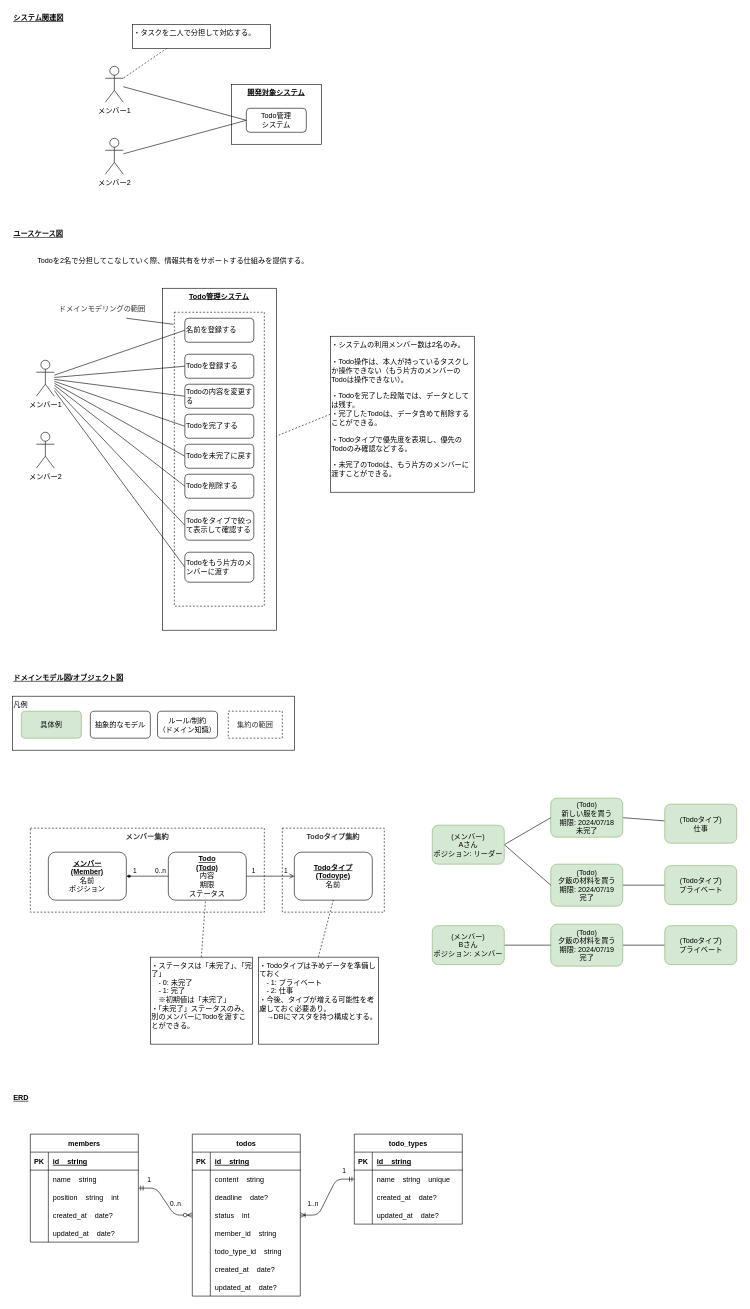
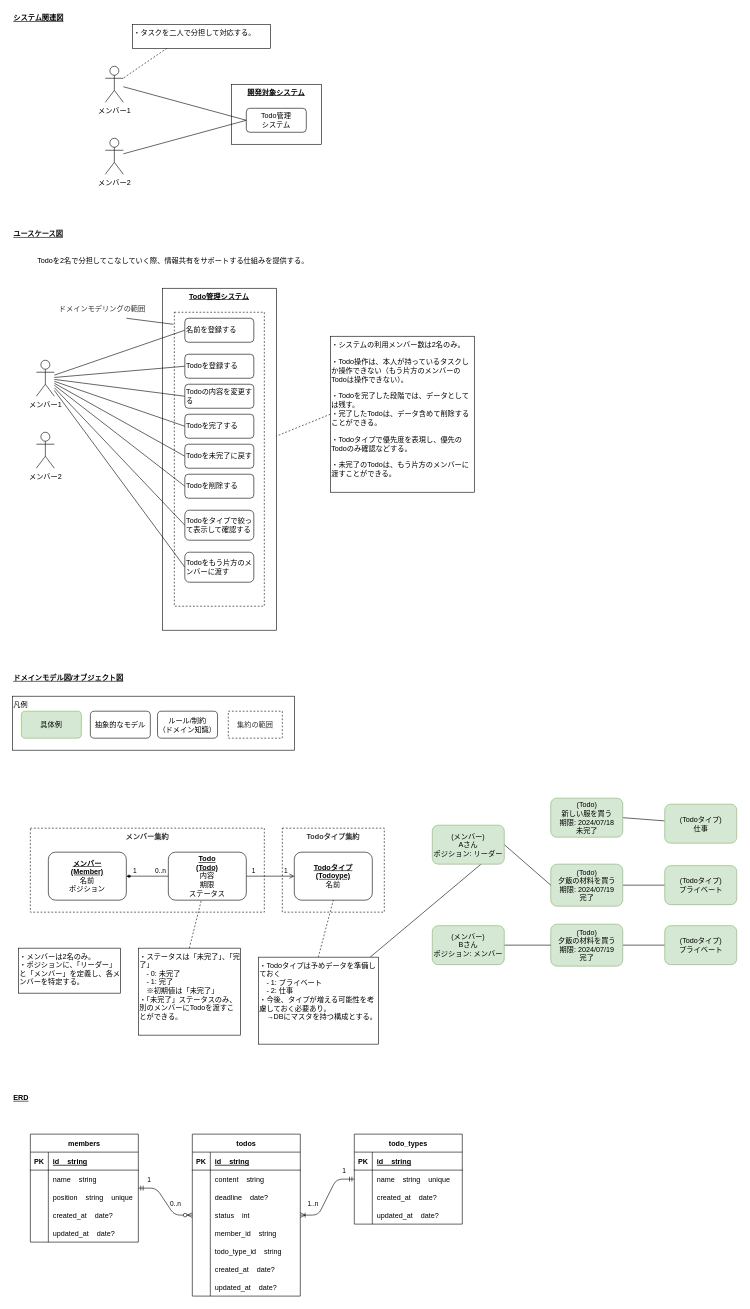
edge "(Todo) 新しい服を買う 期限: 2024/07/18 未完了" -- "(メンバー) Aさん ポジション: リーダー": now "・Todoタイプは予めデータを準備しておく - 1: プライベート - 2: 仕事 ・今後、タイプが増える可能性を考慮しておく必要あり。 →DBにマスタを持つ構成とする。" -- "(メンバー) Aさん ポジション: リーダー"
node "・メンバーは2名のみ。 ・ポジションに、「リーダー」と「メンバー」を定義し、各メンバーを特定する。": added
node "・ステータスは「未完了」、「完了」 - 0: 未完了 - 1: 完了 ※初期値は「未完了」 ・「未完了」ステータスのみ、別のメンバーにTodoを渡すことができる。": moved (201, 1001) -> (189, 992)
node "position string int": label "position string int" -> "position string unique"
